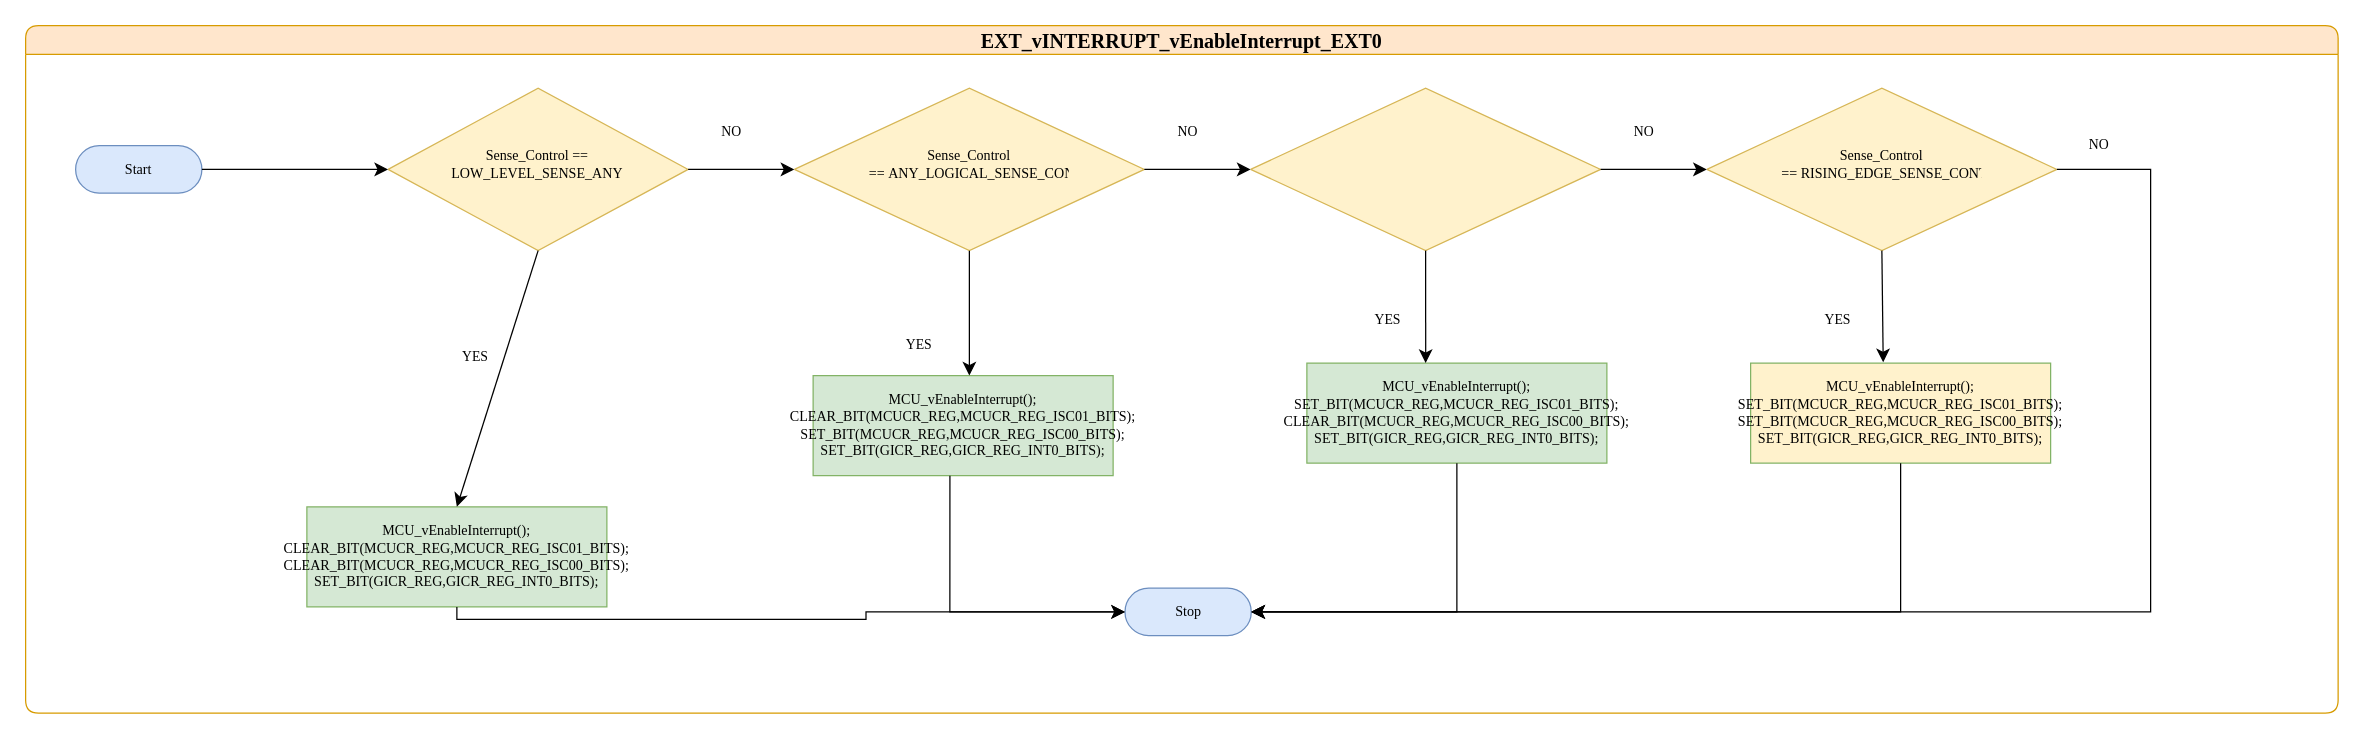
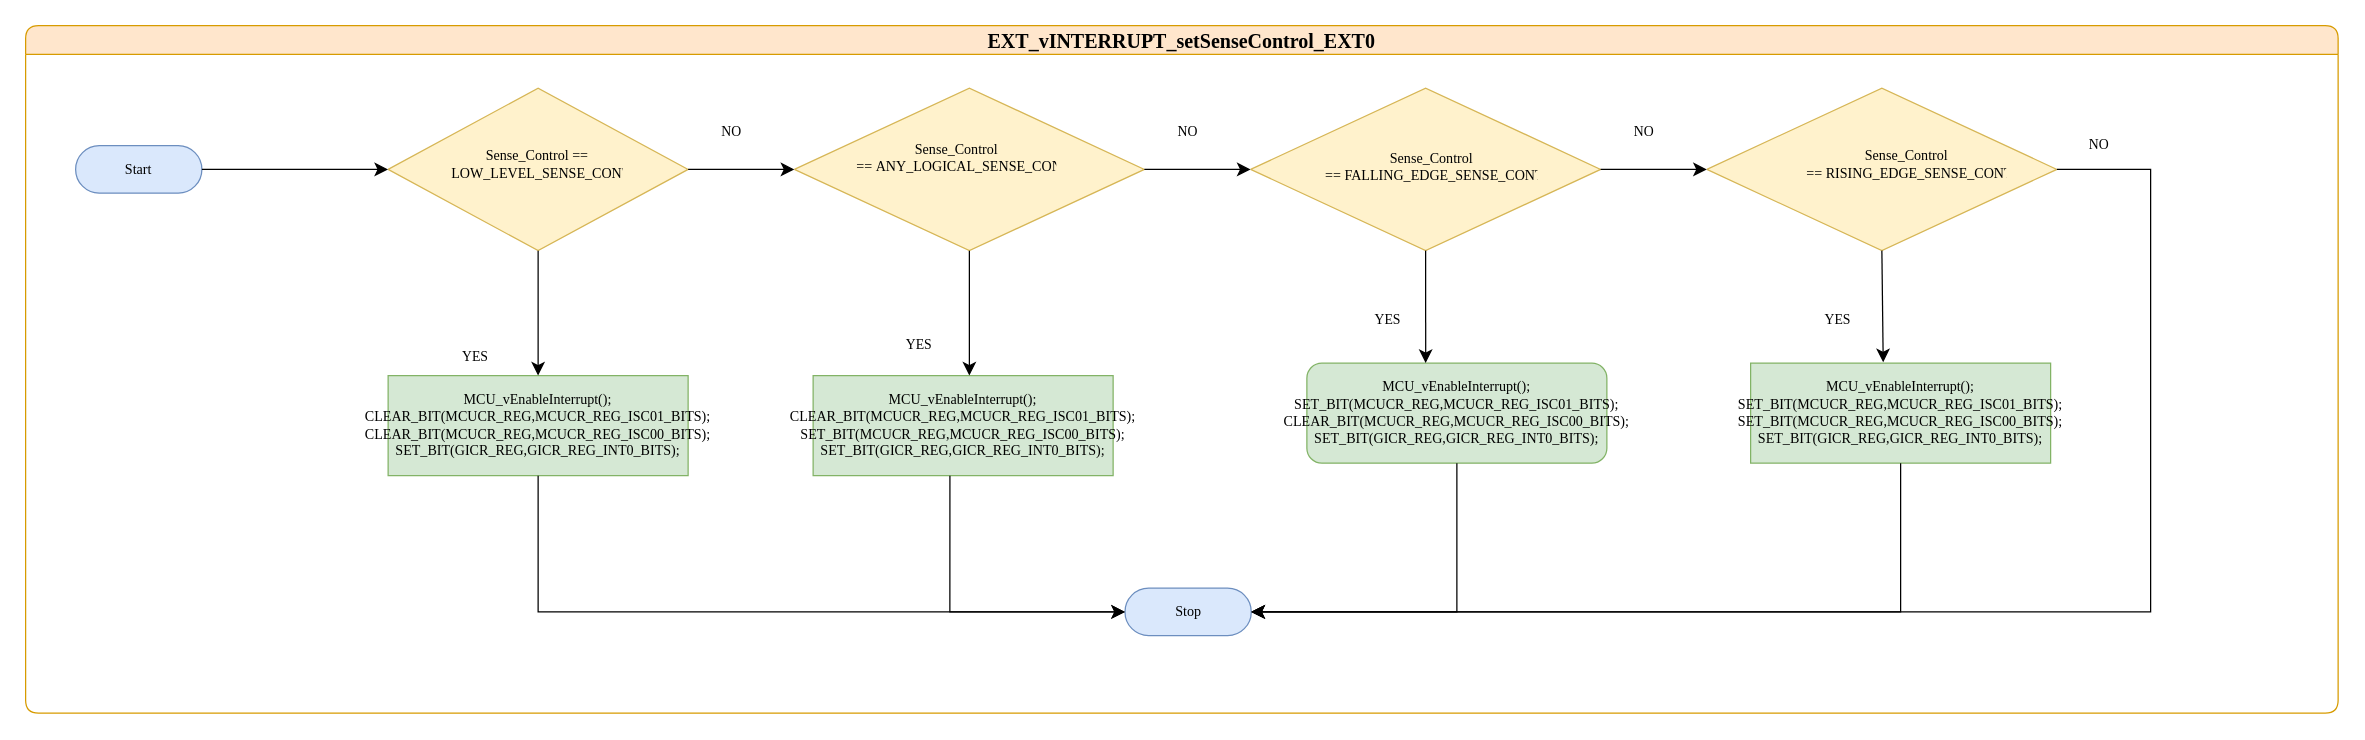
node "EXT_vINTERRUPT_vEnableInterrupt_EXT0": label "EXT_vINTERRUPT_vEnableInterrupt_EXT0" -> "EXT_vINTERRUPT_setSenseControl_EXT0"
node "Sense_Control == LOW_LEVEL_SENSE_ANY": label "Sense_Control == LOW_LEVEL_SENSE_ANY" -> "Sense_Control == LOW_LEVEL_SENSE_CONTROL"
node "Sense_Control == ANY_LOGICAL_SENSE_CONTROL": moved (969, 164) -> (957, 158)
node "Sense_Control == RISING_EDGE_SENSE_CONTROL": moved (1882, 164) -> (1907, 164)
node "Sense_Control == FALLING_EDGE_SENSE_CONTROL": added
node "MCU_vEnableInterrupt(); SET_BIT(MCUCR_REG,MCUCR_REG_ISC01_BITS); CLEAR_BIT(MCUCR_REG,MCUCR_REG_ISC00_BITS); SET_BIT(GICR_REG,GICR_REG_INT0_BITS);": shape rectangle -> rounded rectangle
node "MCU_vEnableInterrupt(); SET_BIT(MCUCR_REG,MCUCR_REG_ISC01_BITS); SET_BIT(MCUCR_REG,MCUCR_REG_ISC00_BITS); SET_BIT(GICR_REG,GICR_REG_INT0_BITS);": fillcolor #fff2cc -> #d5e8d4
node "MCU_vEnableInterrupt(); CLEAR_BIT(MCUCR_REG,MCUCR_REG_ISC01_BITS); CLEAR_BIT(MCUCR_REG,MCUCR_REG_ISC00_BITS); SET_BIT(GICR_REG,GICR_REG_INT0_BITS);": moved (457, 557) -> (538, 426)
